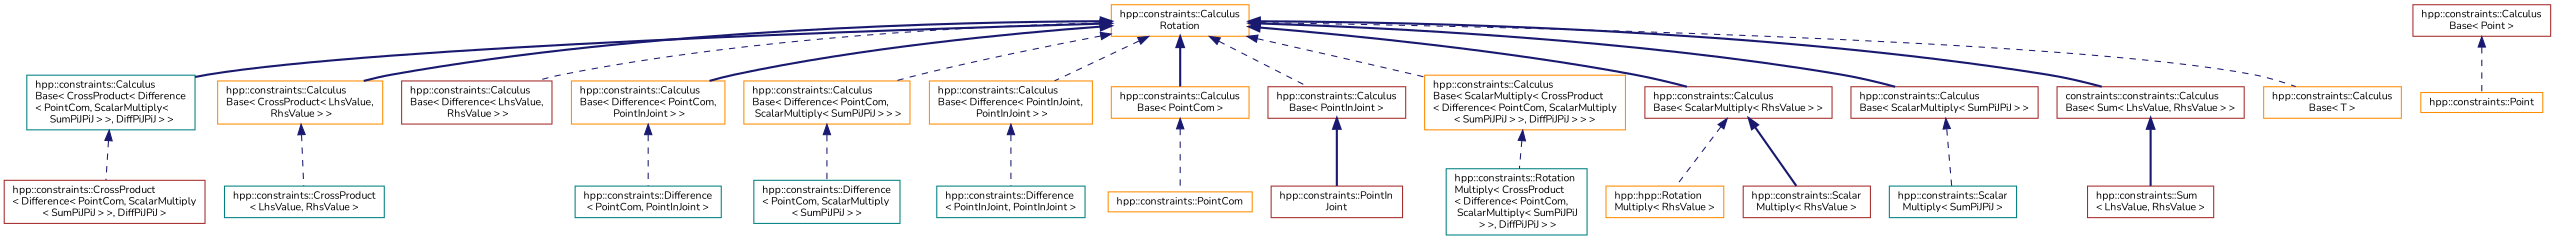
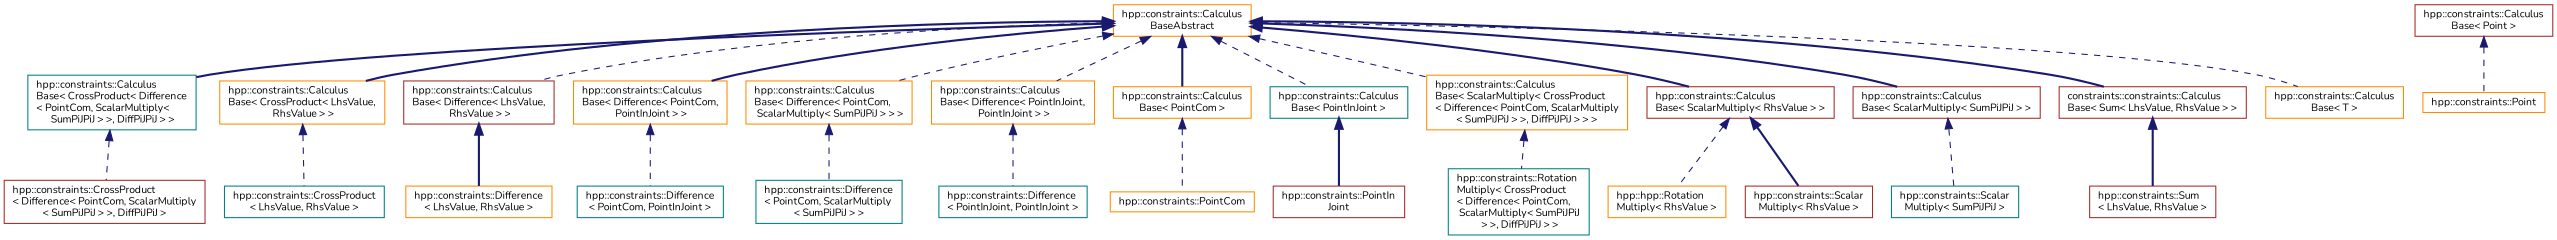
node "hpp::constraints::Calculus Rotation": label "hpp::constraints::Calculus Rotation" -> "hpp::constraints::Calculus BaseAbstract"
node "hpp::constraints::Calculus Base< PointInJoint >": color brown -> teal
node "hpp::constraints::Difference < LhsValue, RhsValue >": added
